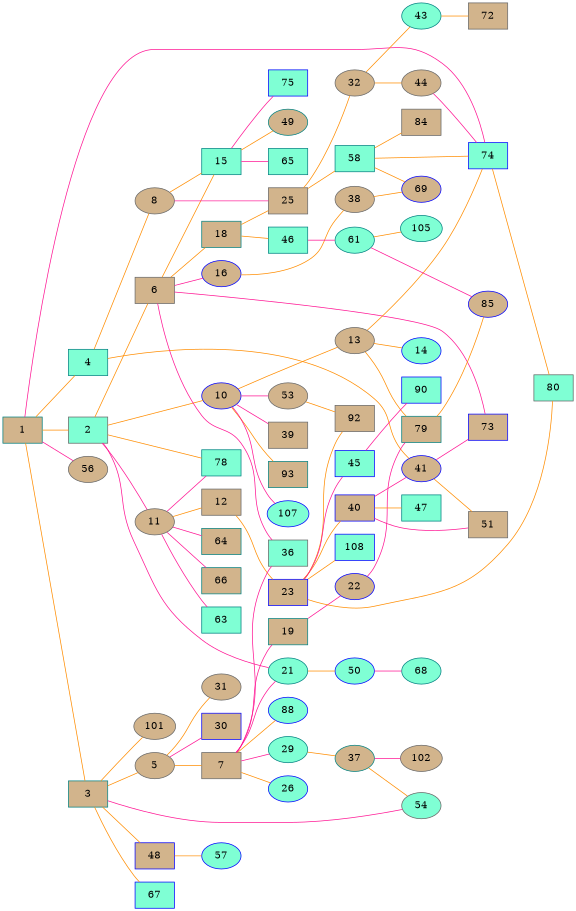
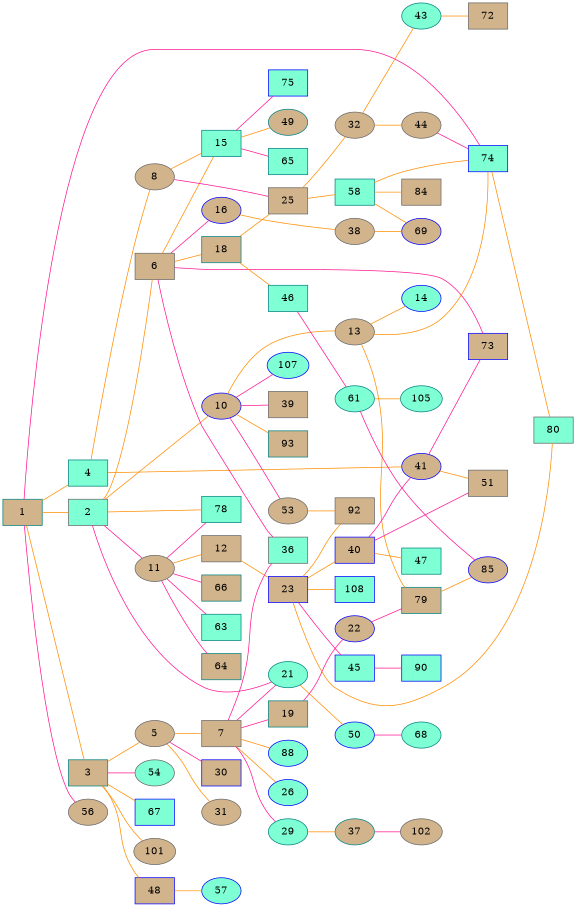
edge "37" -- "54": removed
